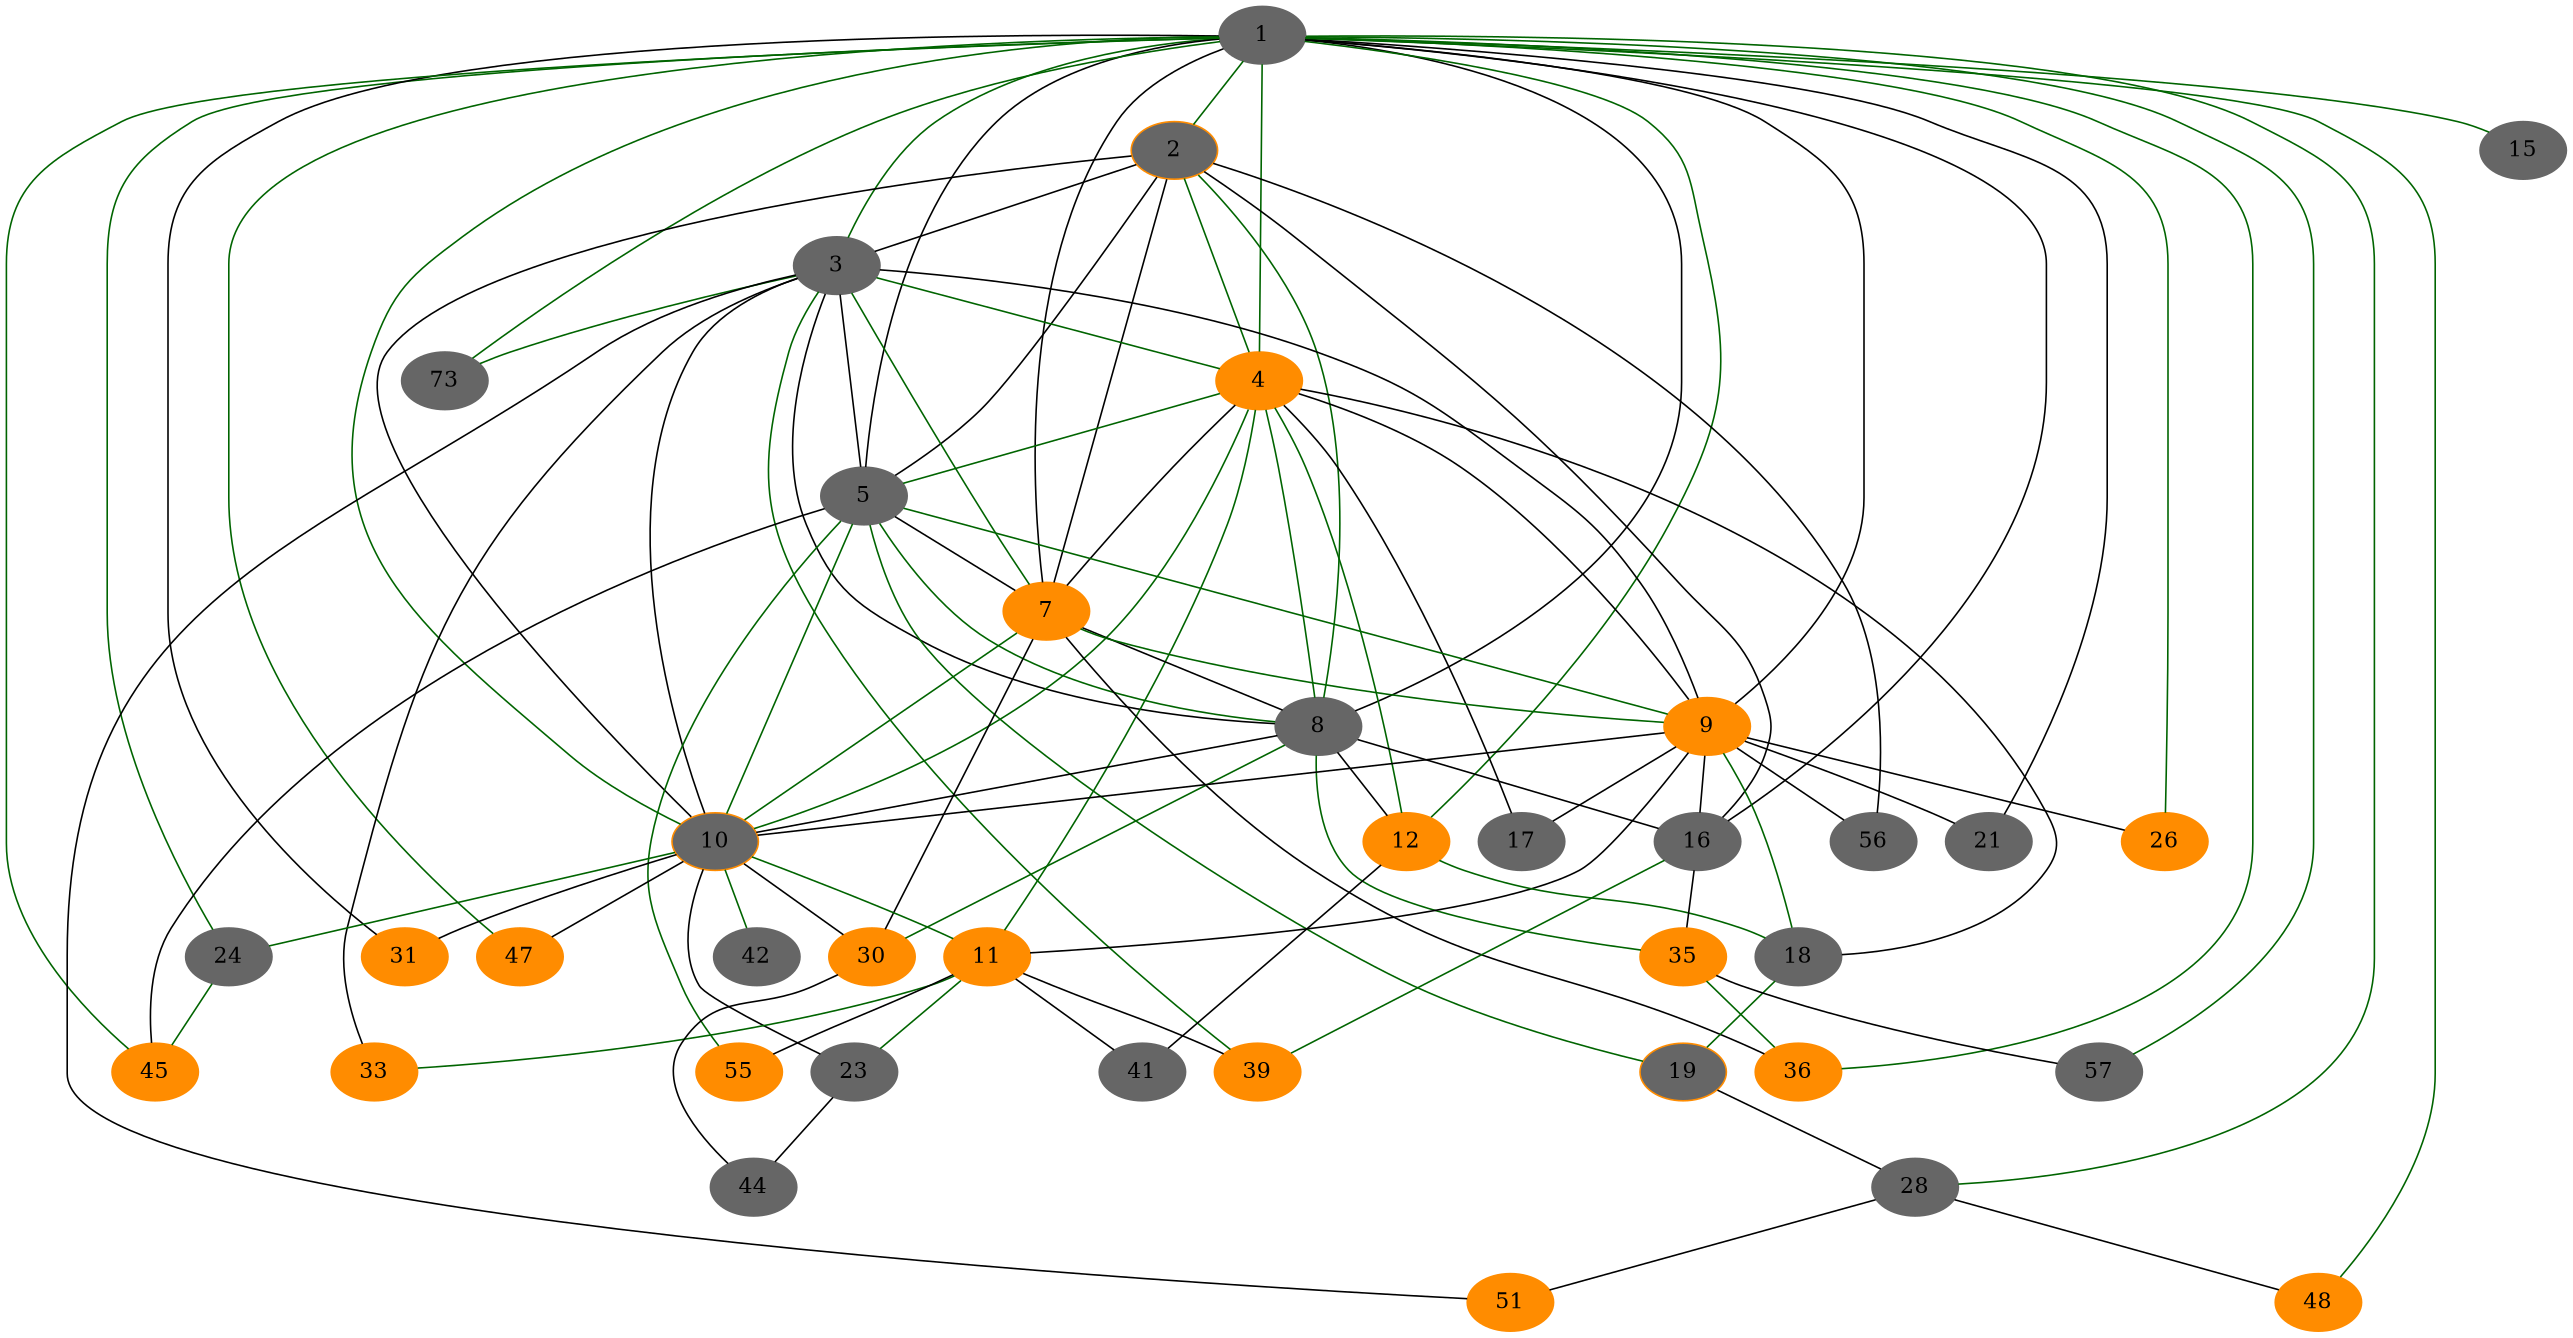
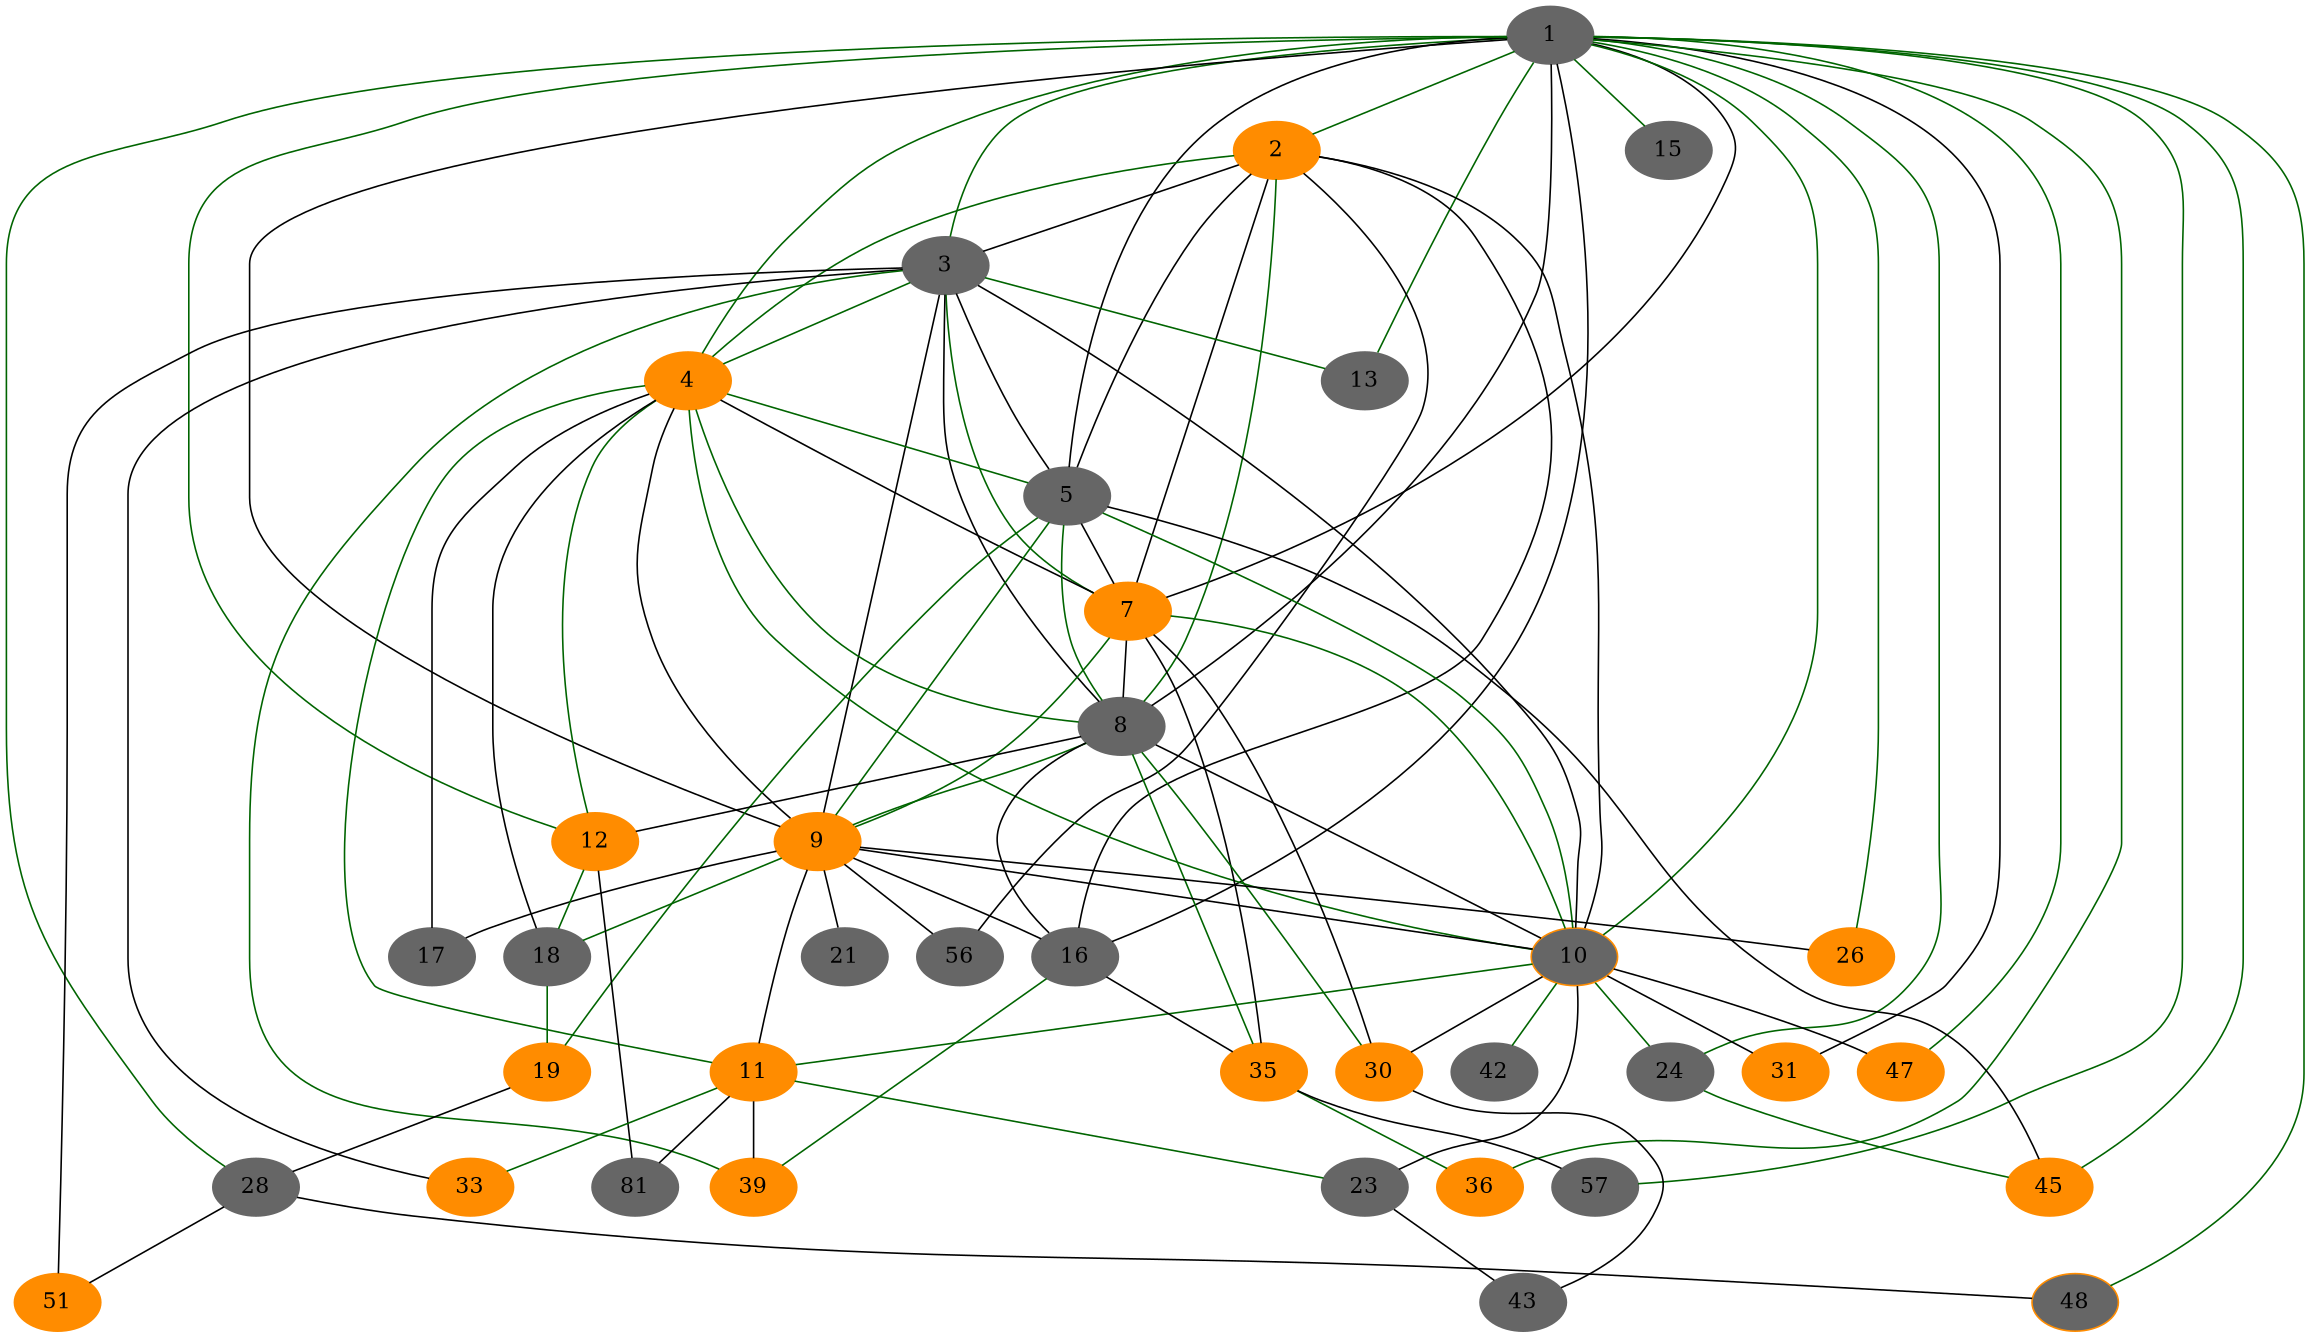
node "2": fillcolor gray40 -> darkorange
edge "1" -- "21": removed
node "73": label "73" -> "13"
edge "8" -- "9": added
edge "7" -- "36": now "7" -- "35"
node "55": removed
node "41": label "41" -> "81"
node "19": fillcolor gray40 -> darkorange
node "44": label "44" -> "43"
node "48": fillcolor darkorange -> gray40
